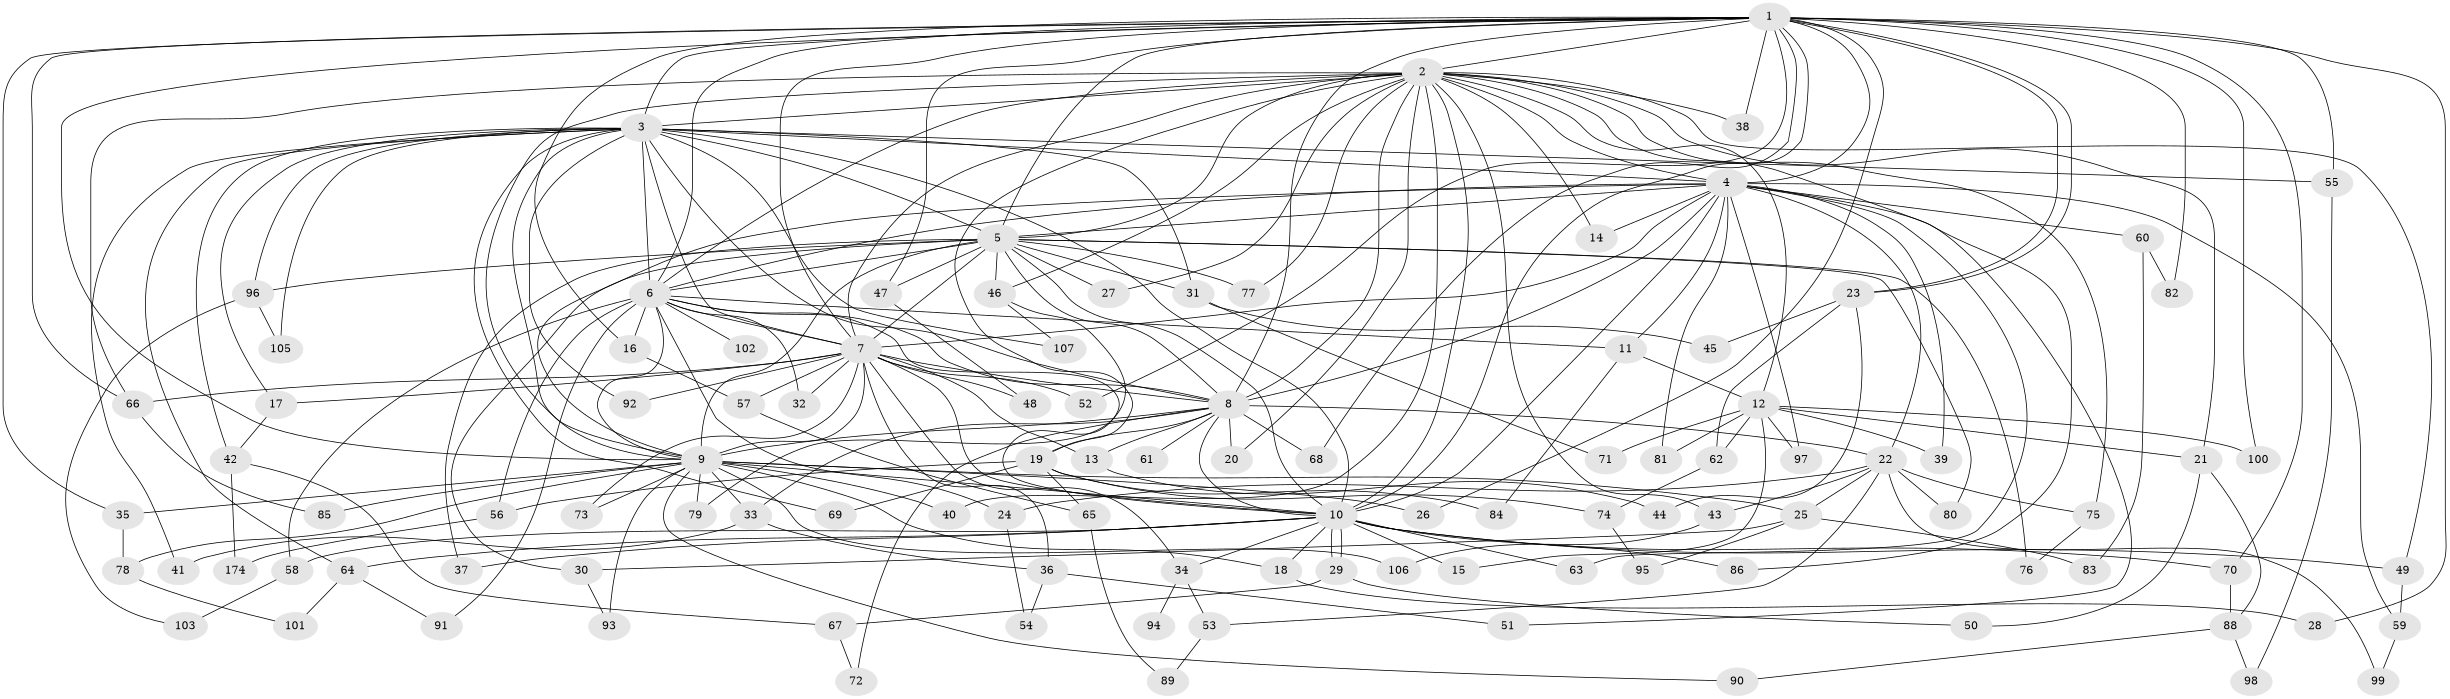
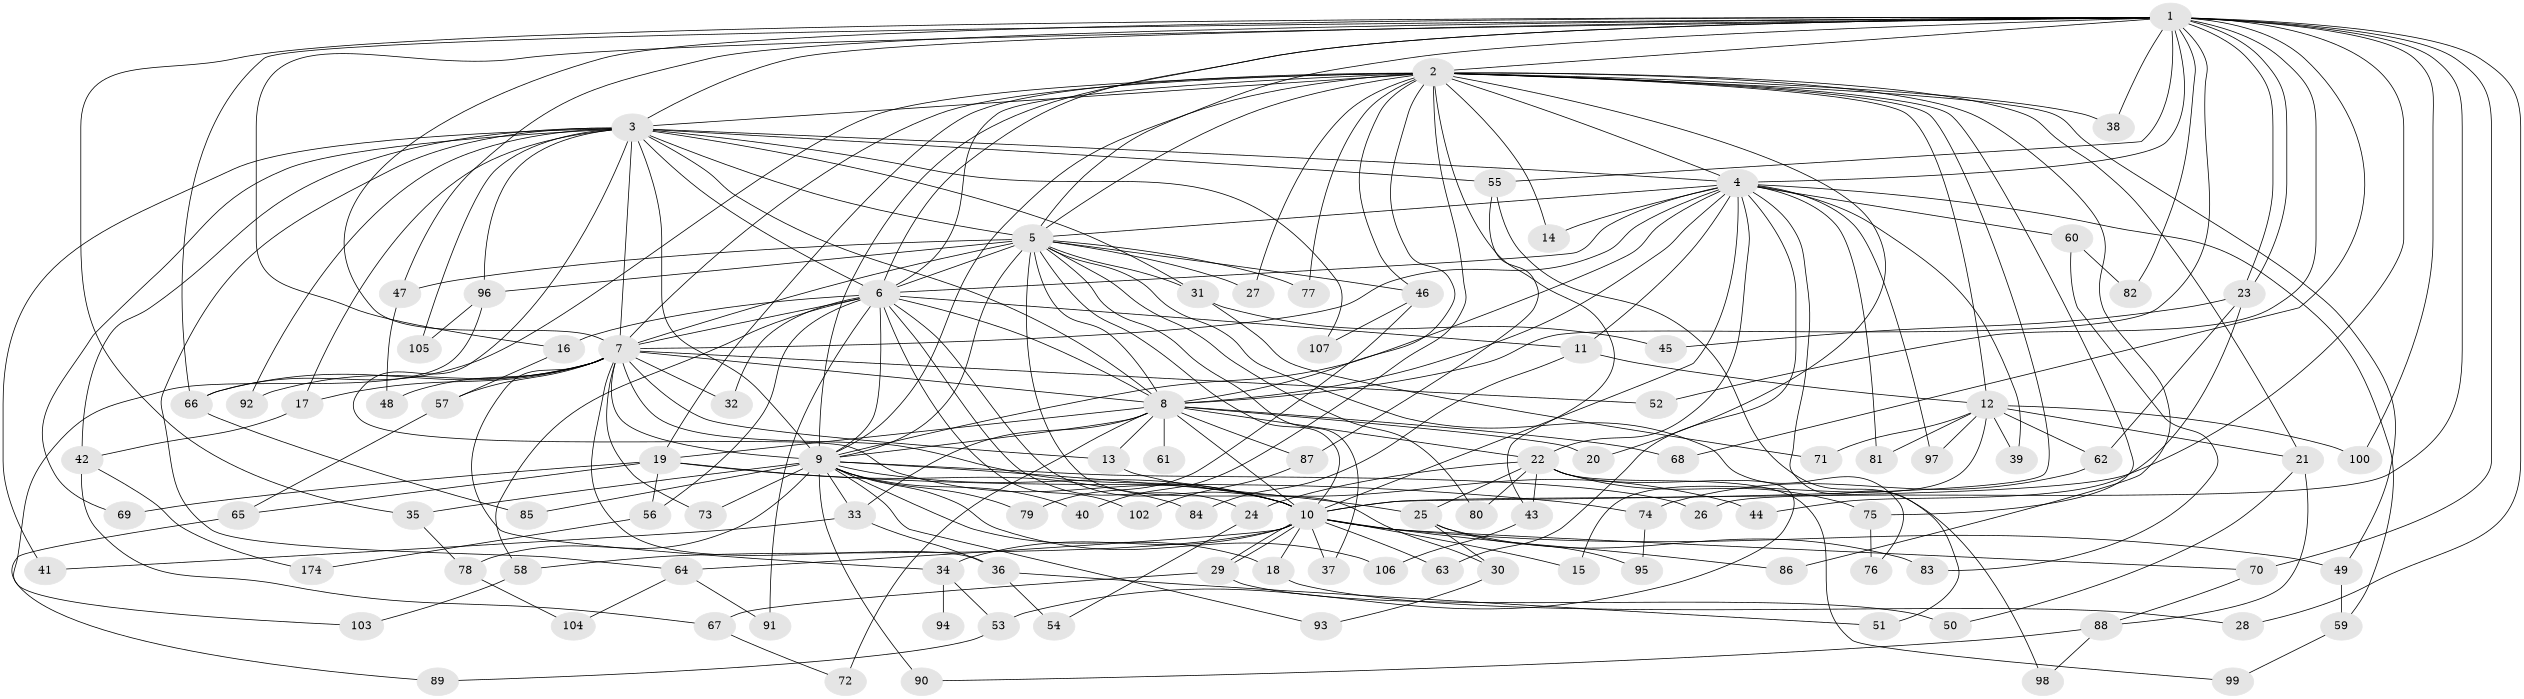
node "87": added
node "101": label "101" -> "104"
